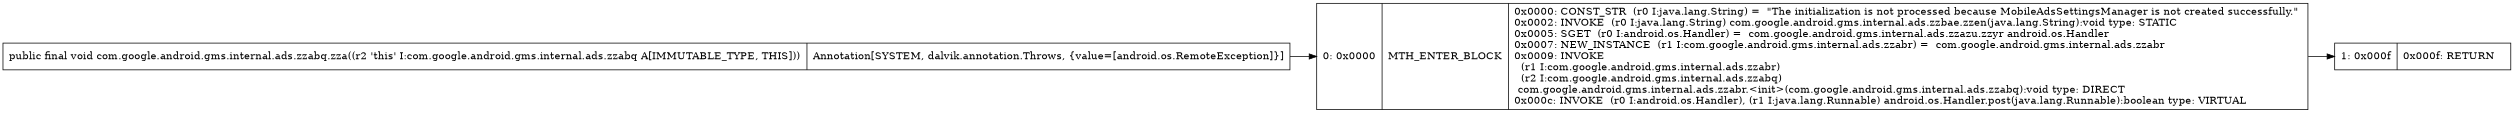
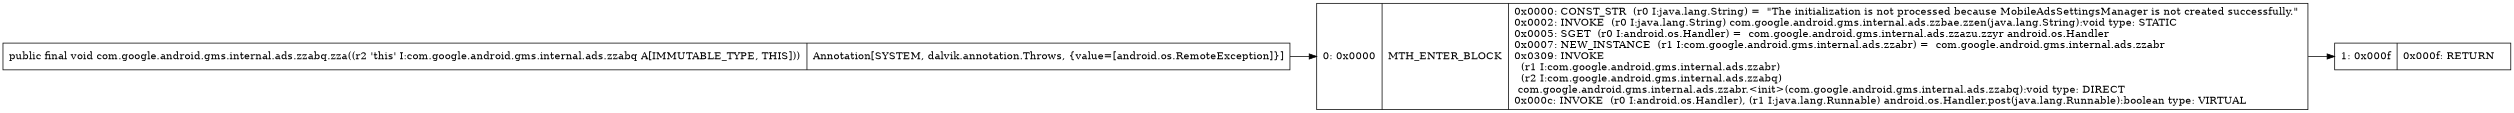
node "0: 0x0000": text "0x0009: INVOKE" -> "0x0309: INVOKE"
